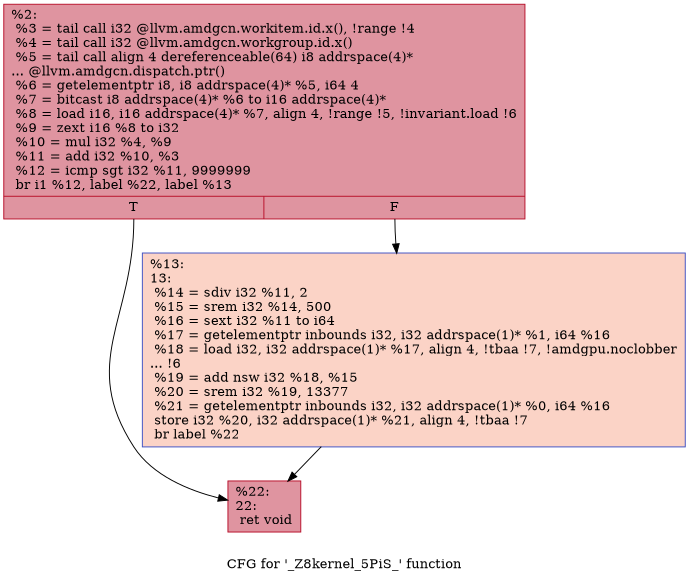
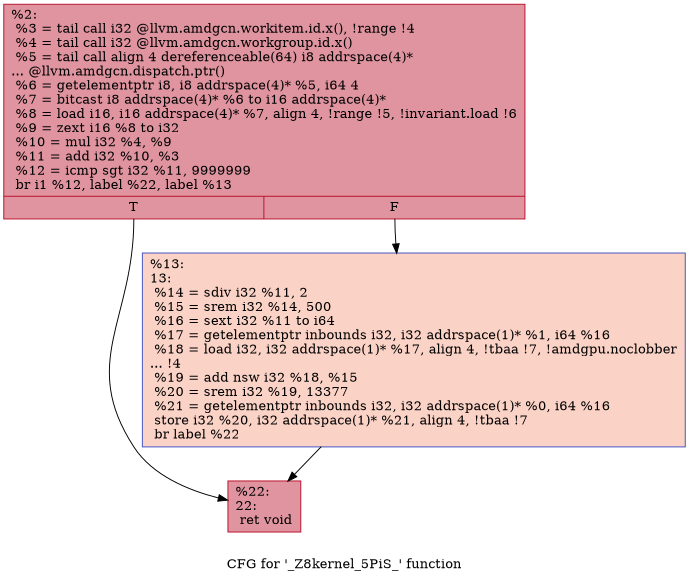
node "%13:": text "... !6" -> "... !4"
